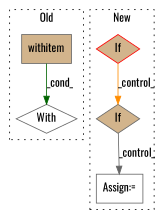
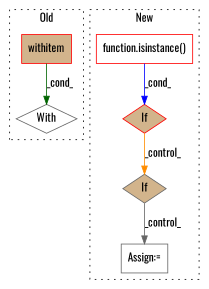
node "withitem": color gray40 -> red
node "function.isinstance()": added
